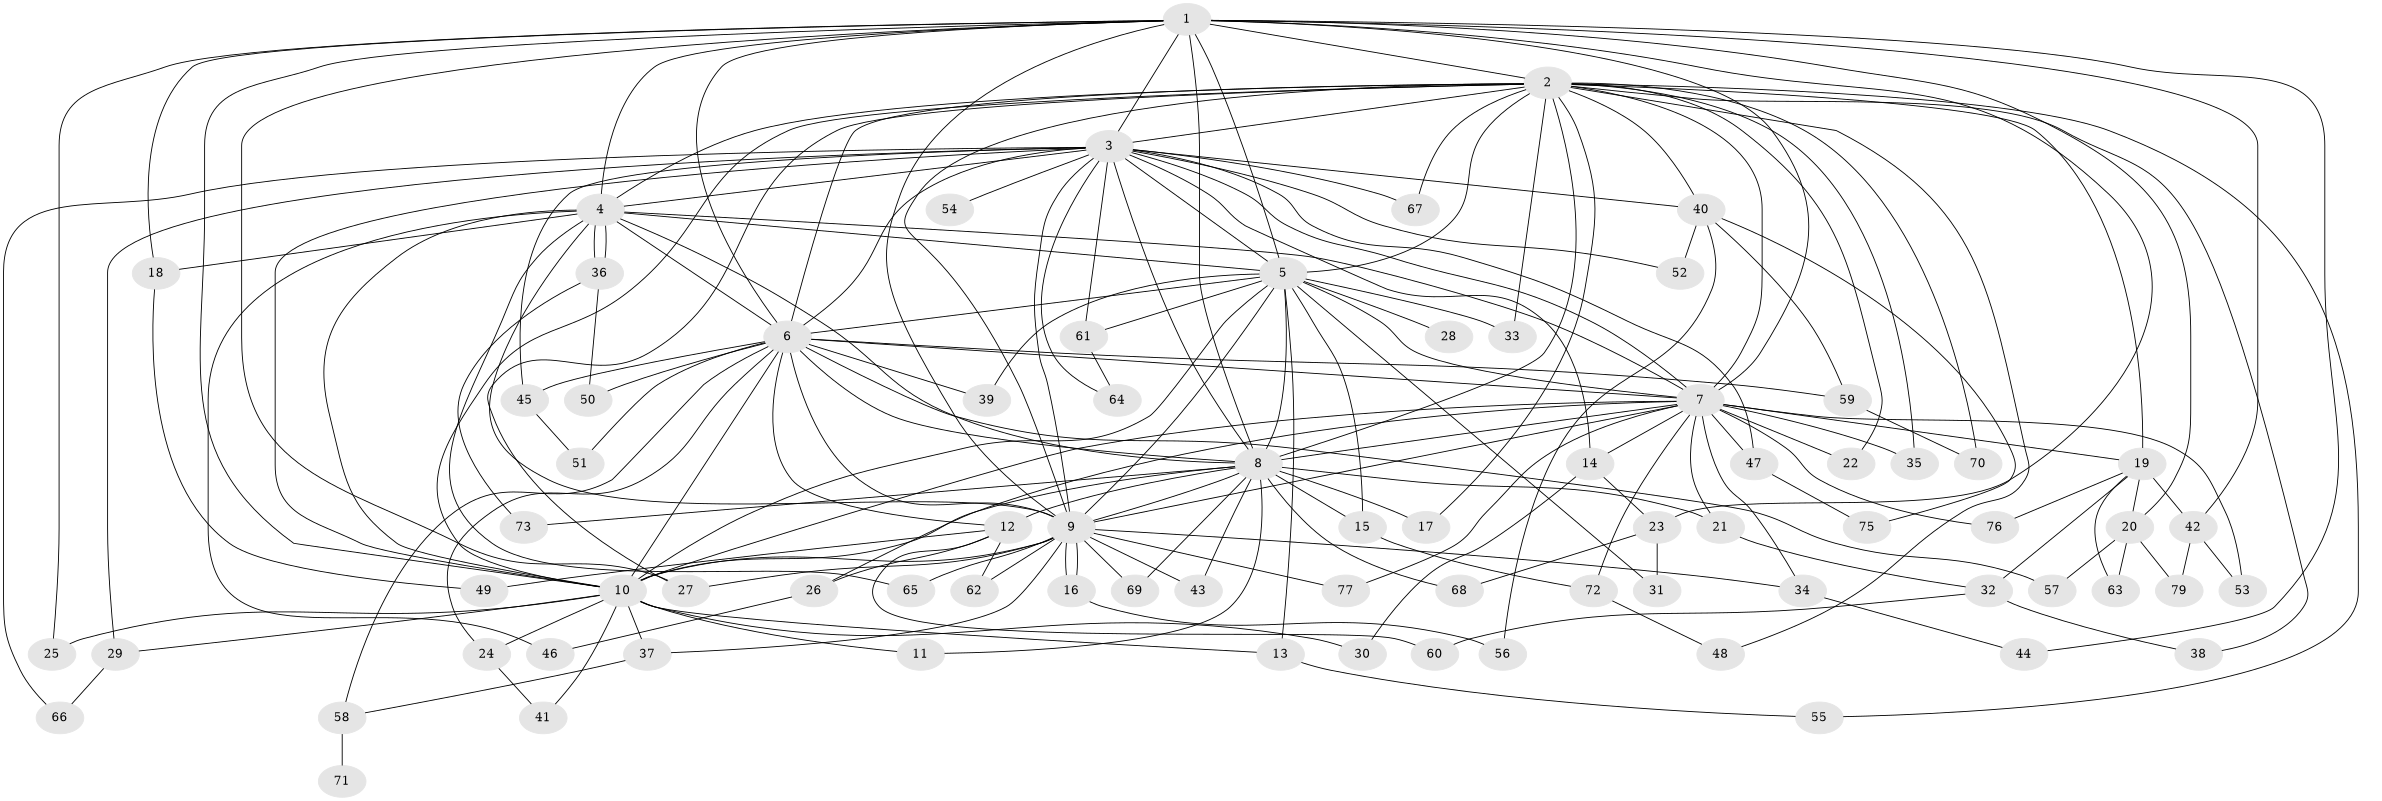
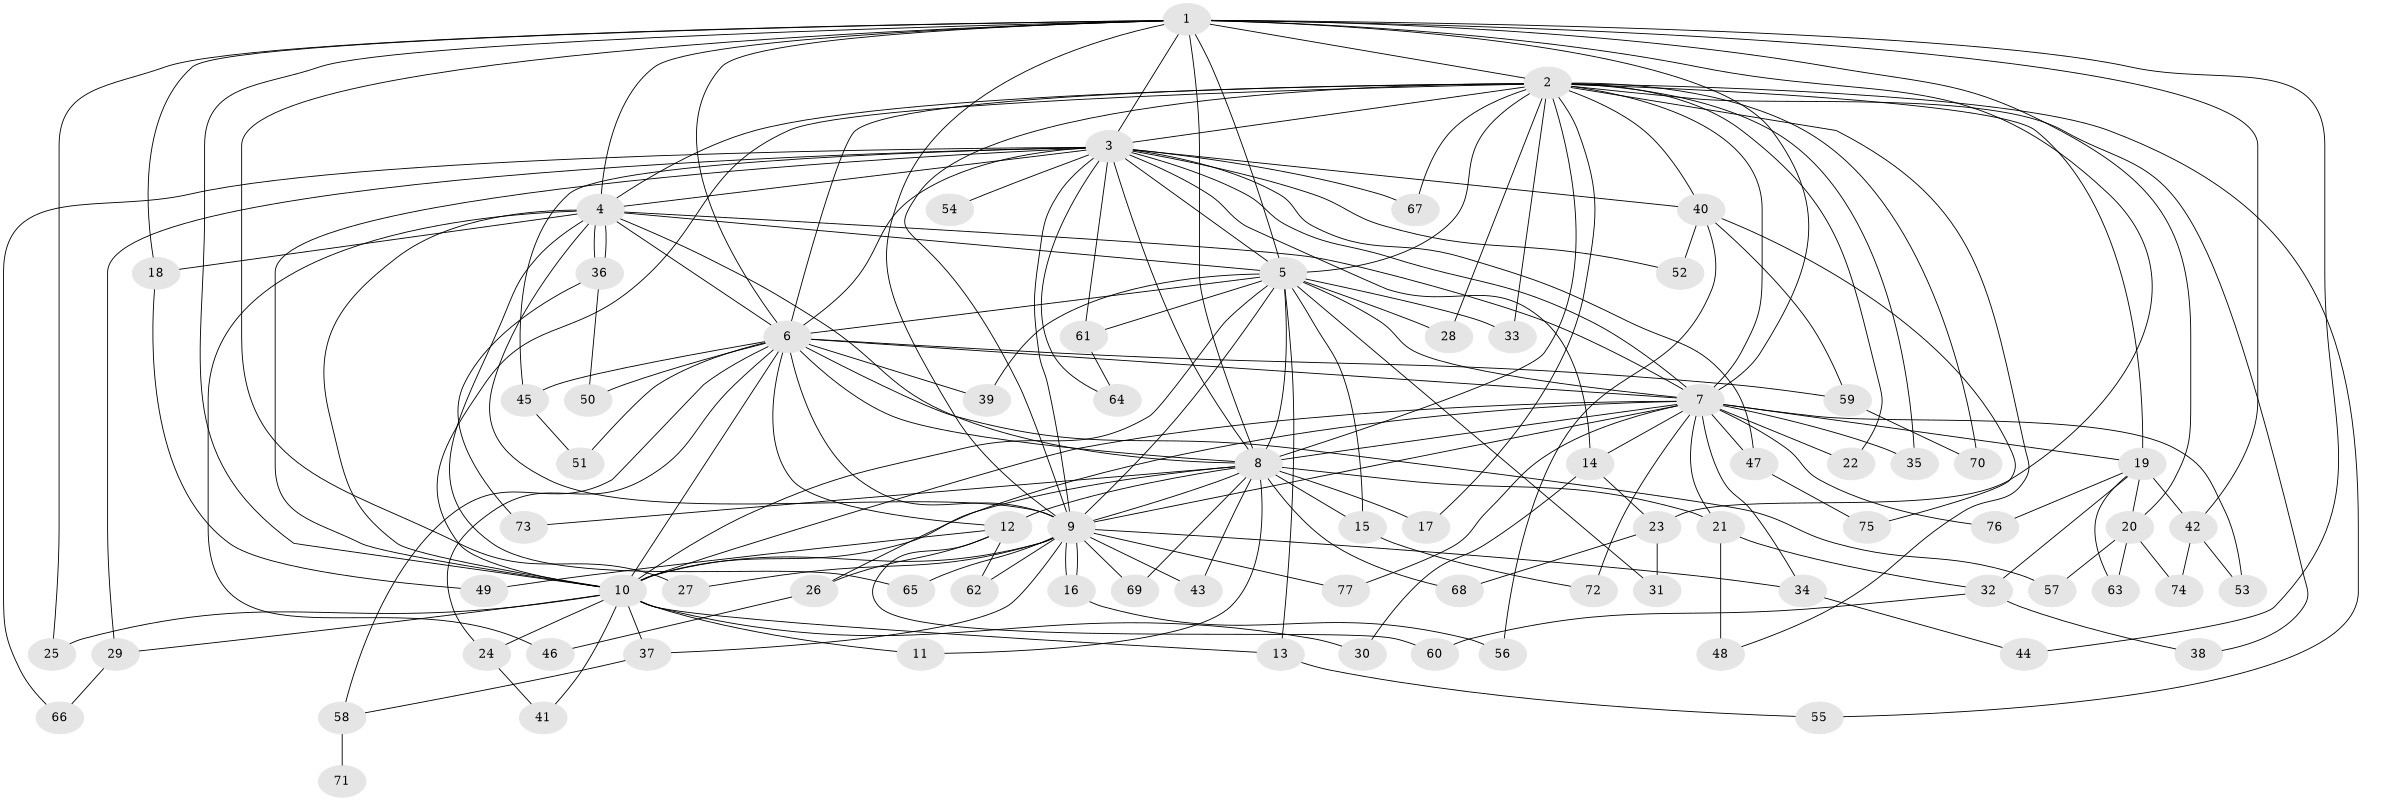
edge "2" -- "27": now "2" -- "28"
node "79": label "79" -> "74"
edge "72" -- "48": now "21" -- "48"
